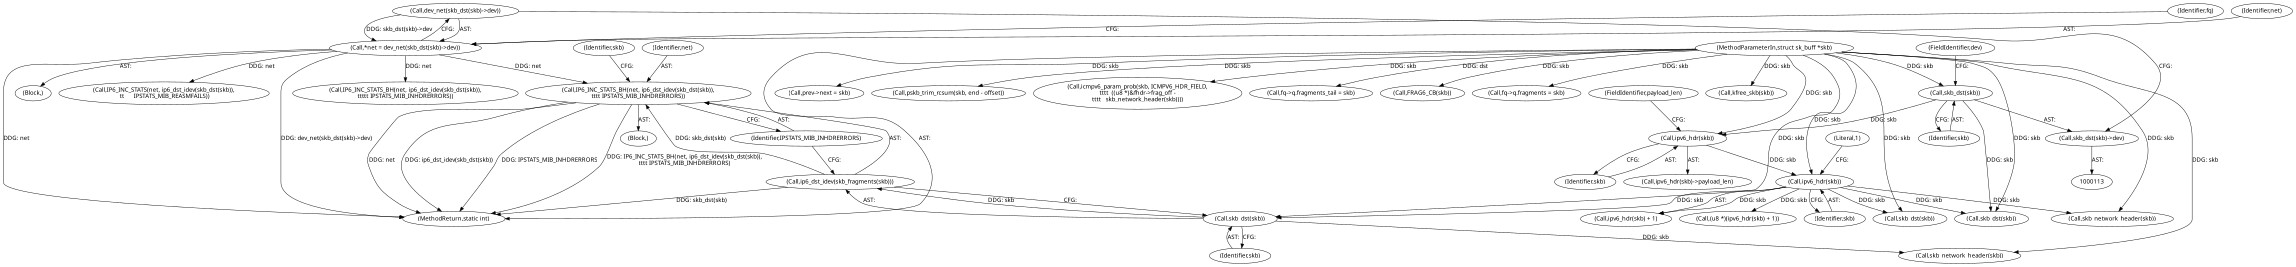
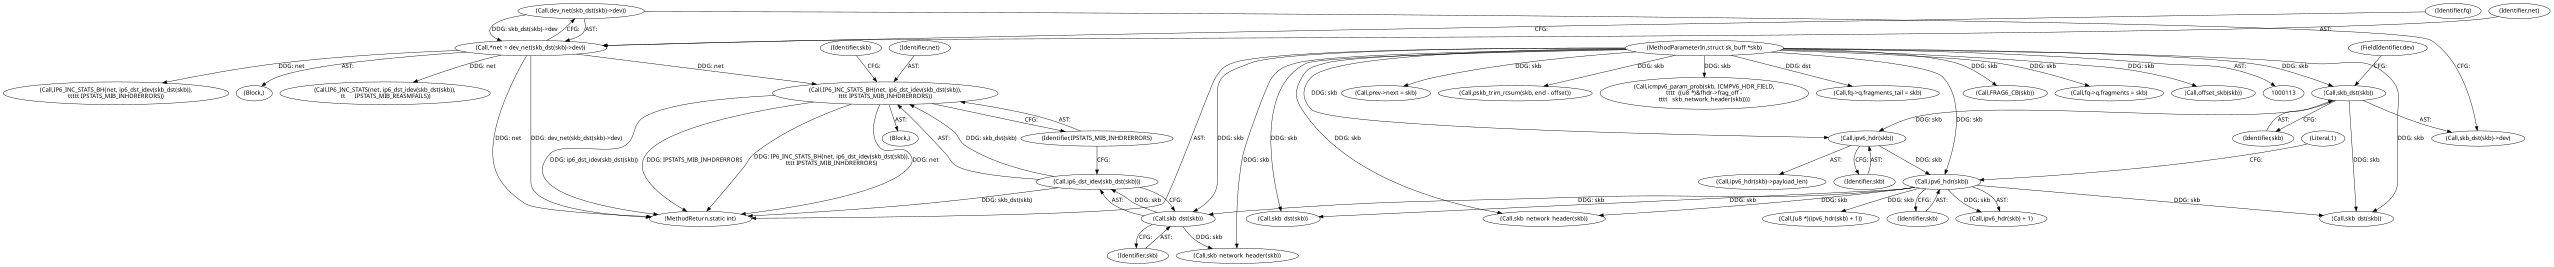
node "(FieldIdentifier,payload_len)": removed
node "(Call,kfree_skb(skb))": label "(Call,kfree_skb(skb))" -> "(Call,offset_skb(skb))"
edge "(Call,skb_dst(skb)->dev)" -> "1000113": now "(MethodParameterIn,struct sk_buff *skb)" -> "1000113"
node "(Call,ip6_dst_idev(skb_fragments(skb)))": label "(Call,ip6_dst_idev(skb_fragments(skb)))" -> "(Call,ip6_dst_idev(skb_dst(skb)))"
